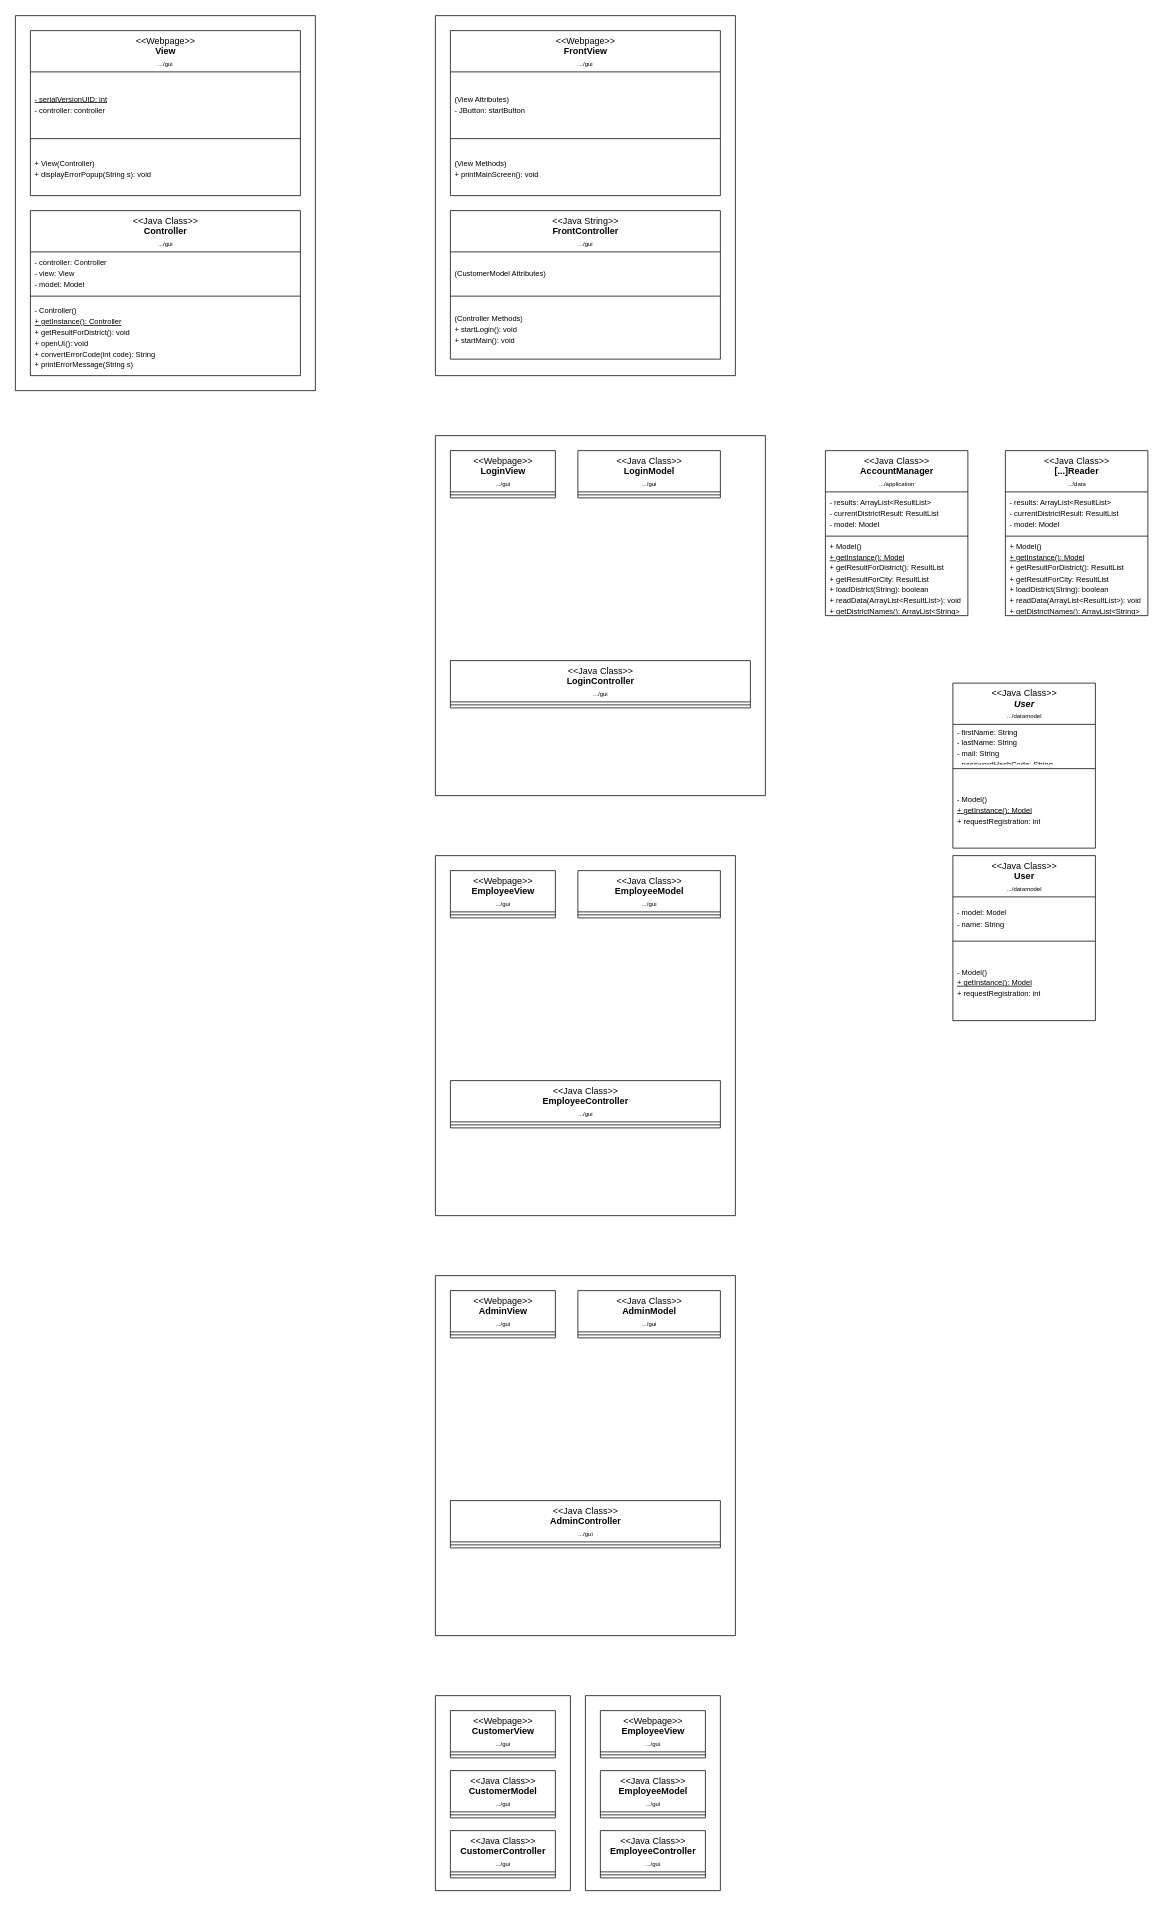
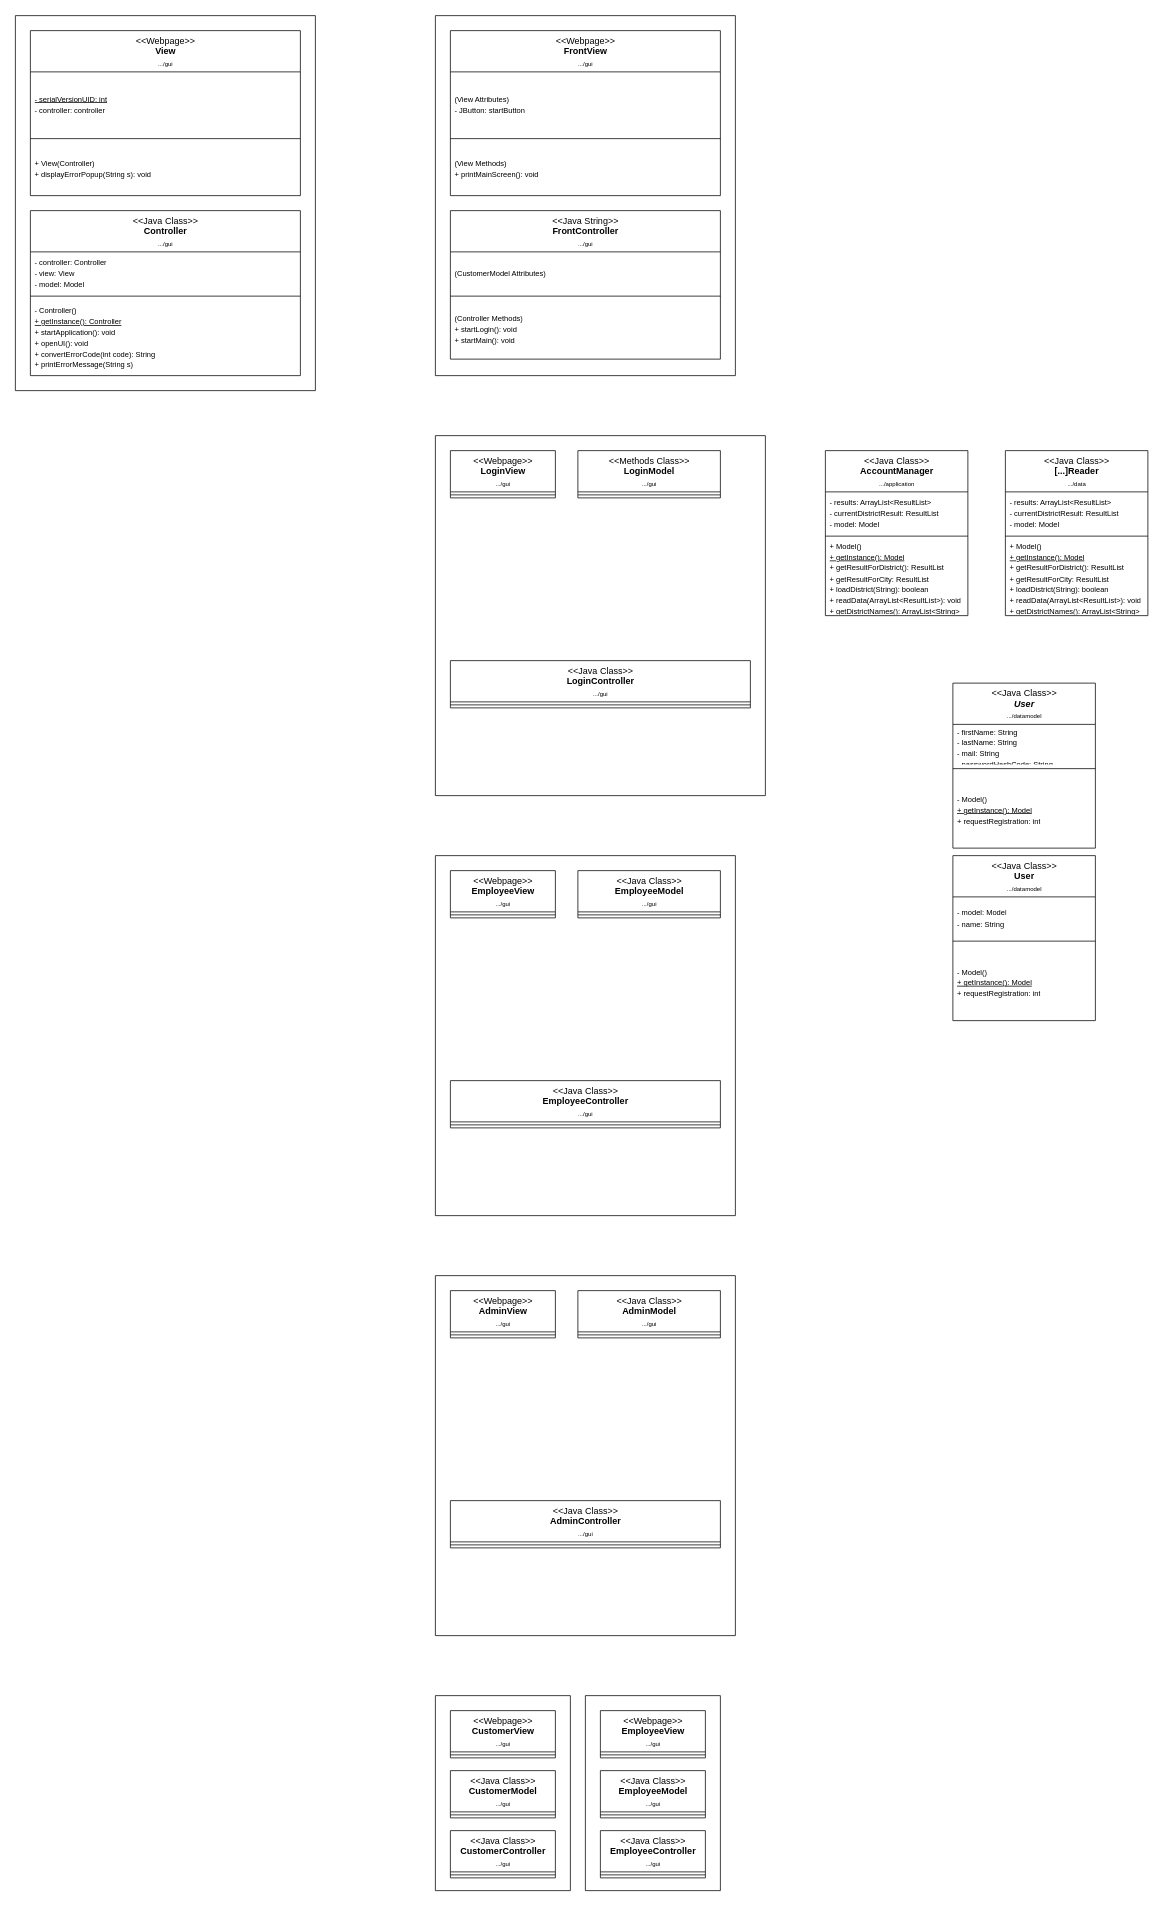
node "- Controller() + getInstance(): Controller + getResultForDistrict(): void + openUI(): void + convertErrorCode(int code): String + printErrorMessage(String s)": label "- Controller() + getInstance(): Controller + getResultForDistrict(): void + openUI(): void + convertErrorCode(int code): String + printErrorMessage(String s)" -> "- Controller() + getInstance(): Controller + startApplication(): void + openUI(): void + convertErrorCode(int code): String + printErrorMessage(String s)"
node "<<Java Class>> LoginModel .../gui": label "<<Java Class>> LoginModel .../gui" -> "<<Methods Class>> LoginModel .../gui"
